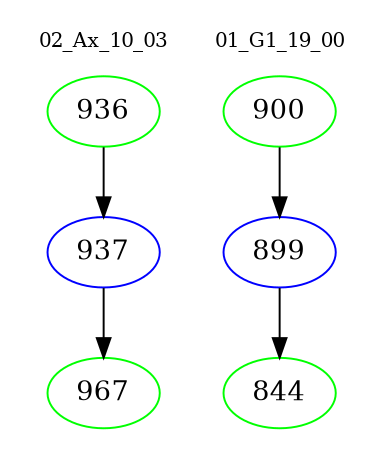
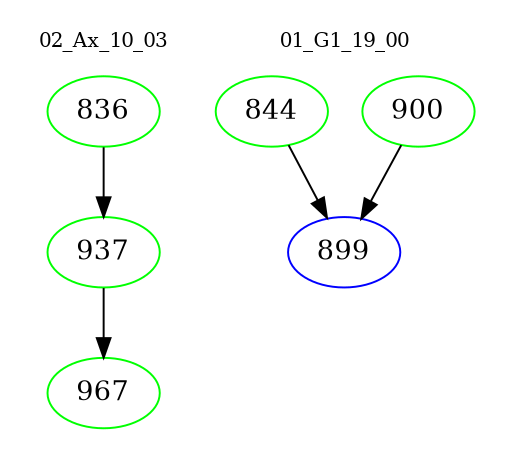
node "936": label "936" -> "836"
node "937": color blue -> green
edge "899" -> "844": reversed
